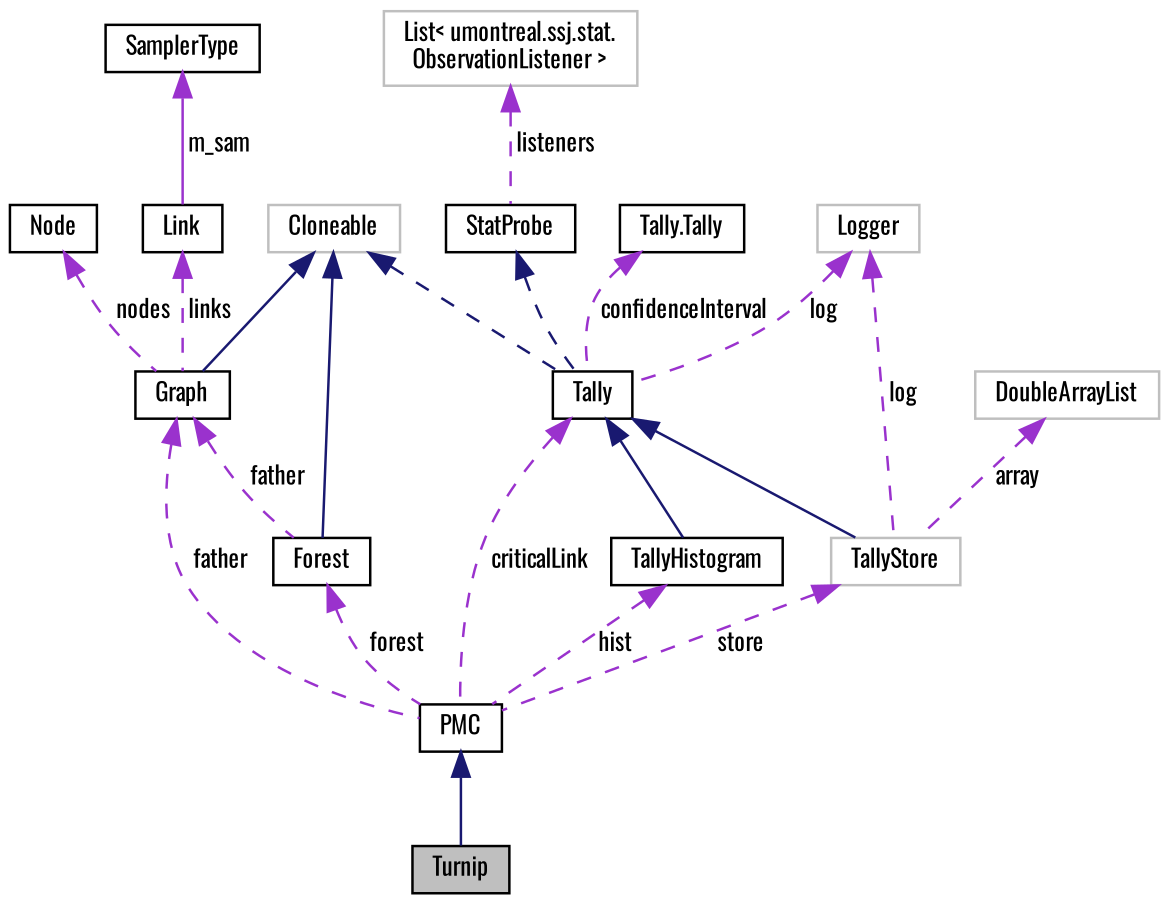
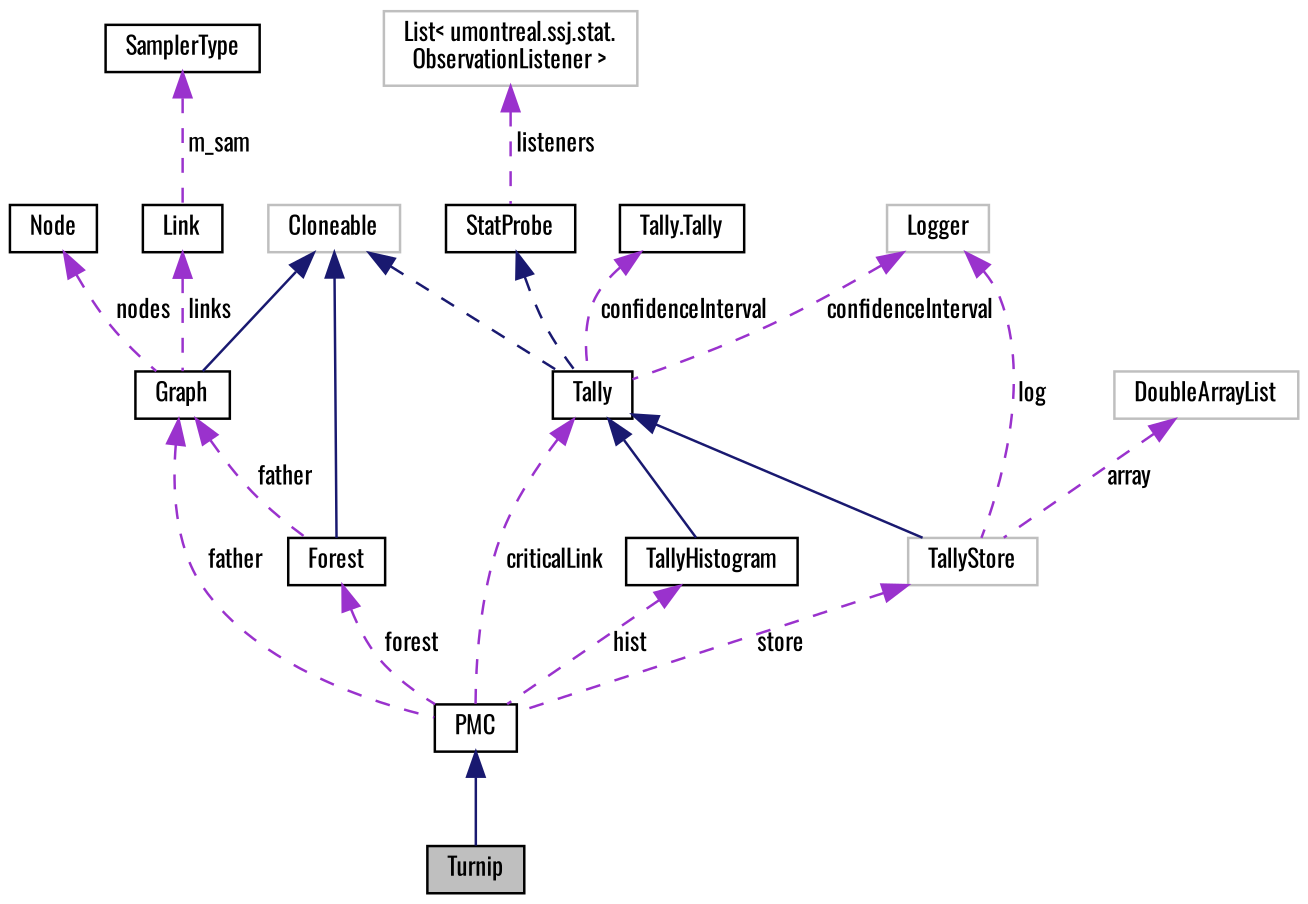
edge "Link" -> "SamplerType": style solid -> dashed
edge "Tally" -> "Logger": label " log" -> " confidenceInterval"
